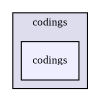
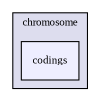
cluster "codings": label "codings" -> "chromosome"
